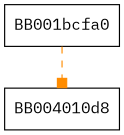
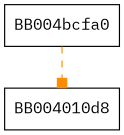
node "BB001bcfa0": label "BB001bcfa0" -> "BB004bcfa0"
